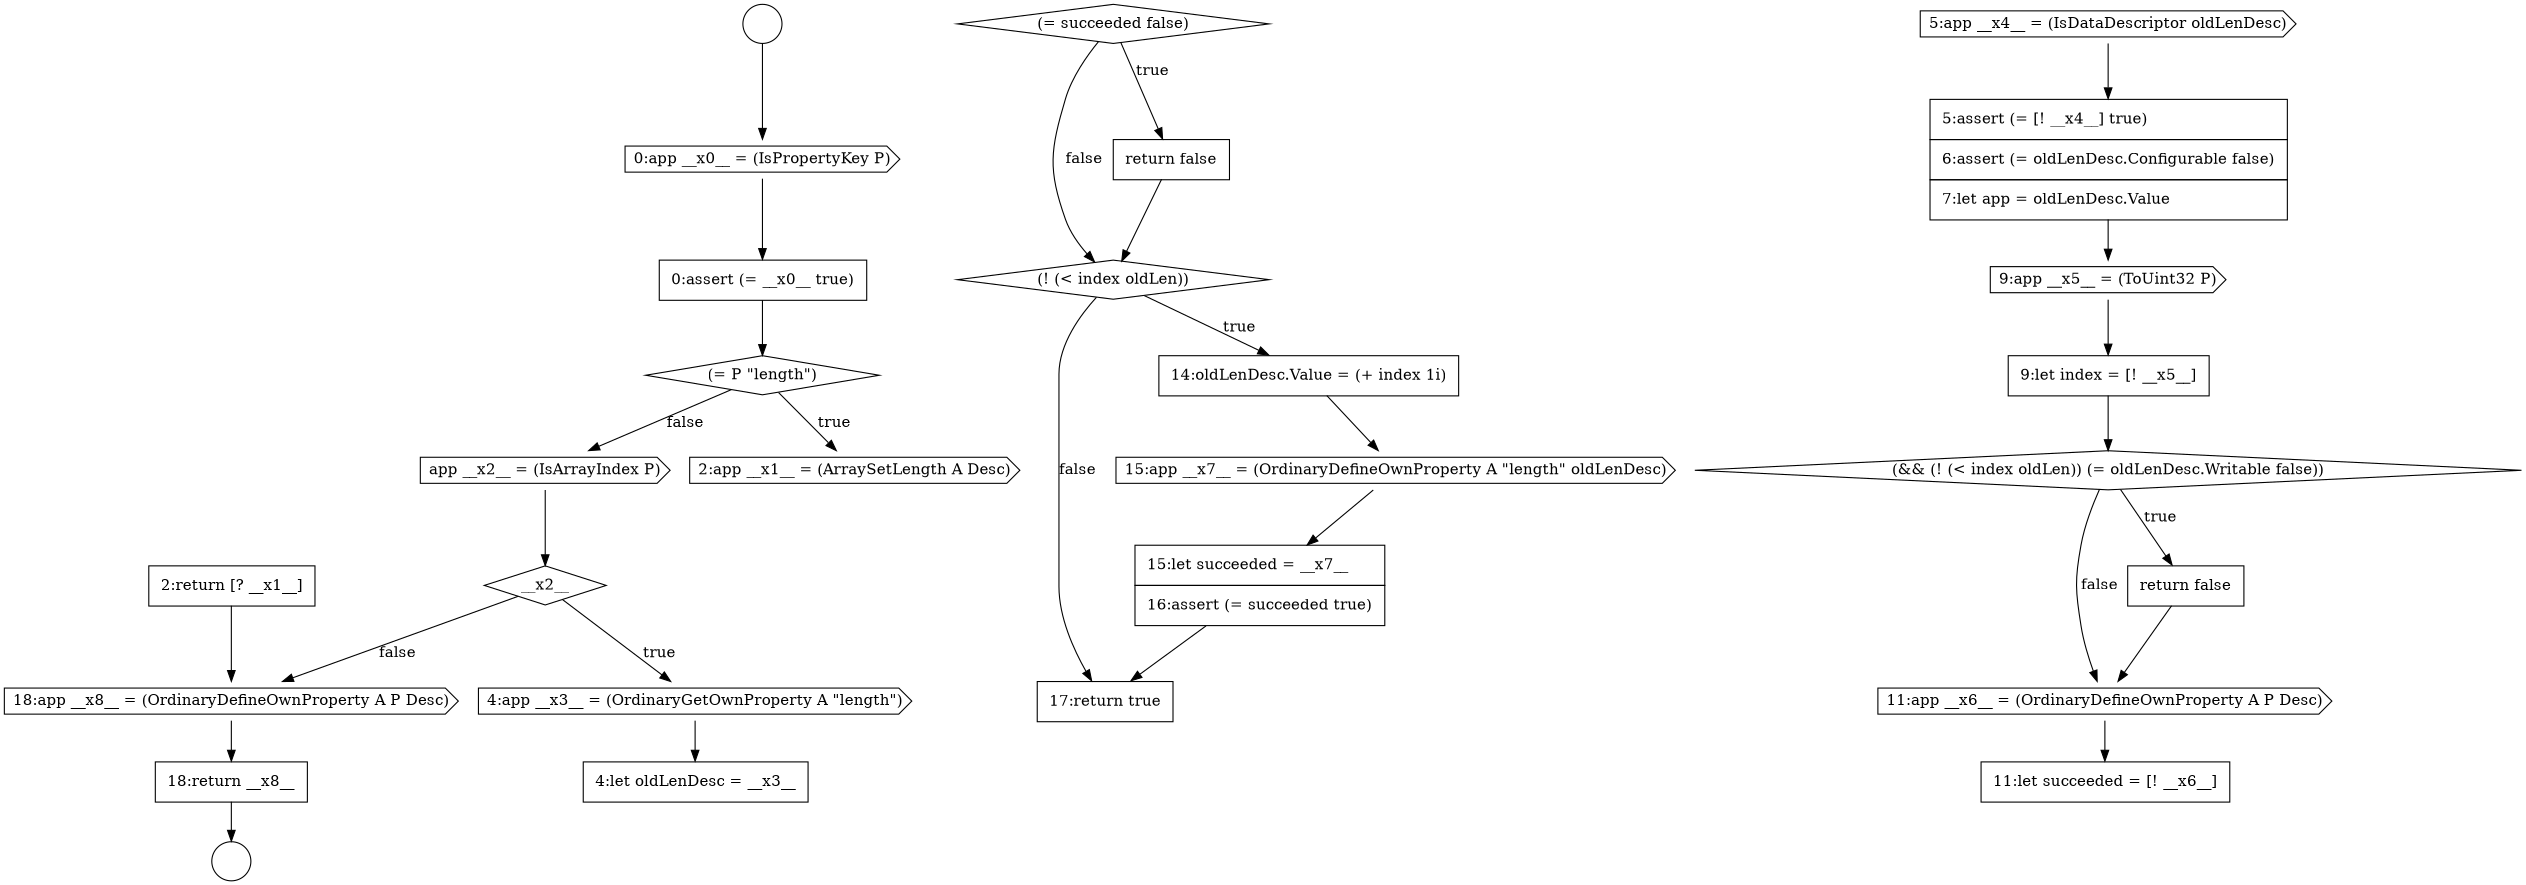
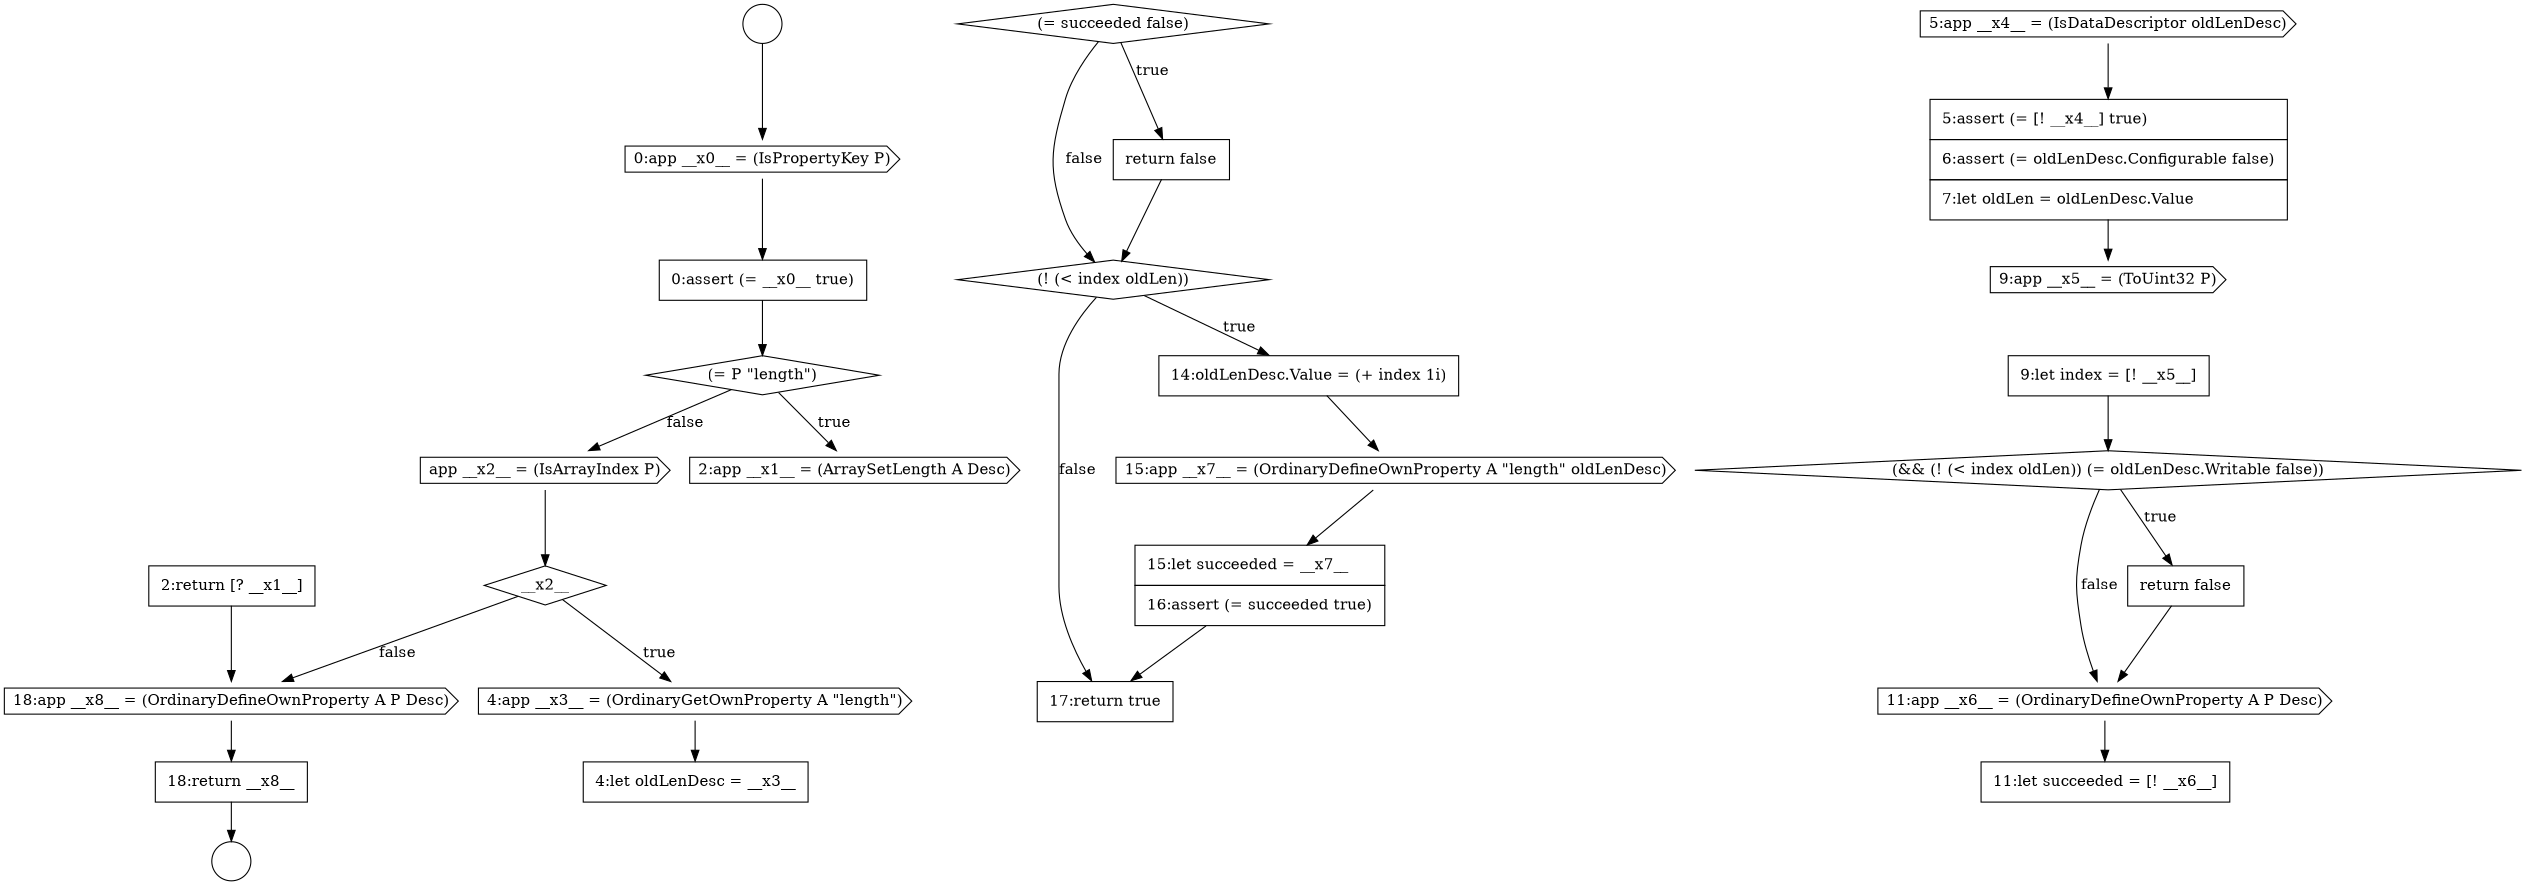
node "5:assert (= [! __x4__] true)": text "7:let app = oldLenDesc.Value" -> "7:let oldLen = oldLenDesc.Value"
edge "9:app __x5__ = (ToUint32 P)" -> "9:let index = [! __x5__]": removed
